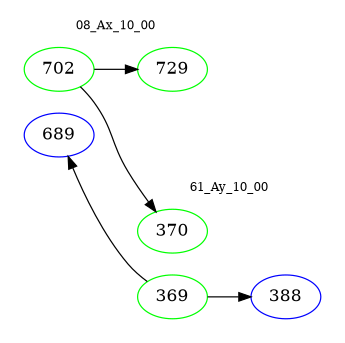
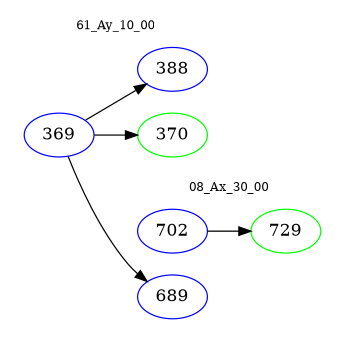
cluster "08_Ax_10_00": label "08_Ax_10_00" -> "08_Ax_30_00"
node "702": color green -> blue
edge "702" -> "370": now "369" -> "370"
node "369": color green -> blue
